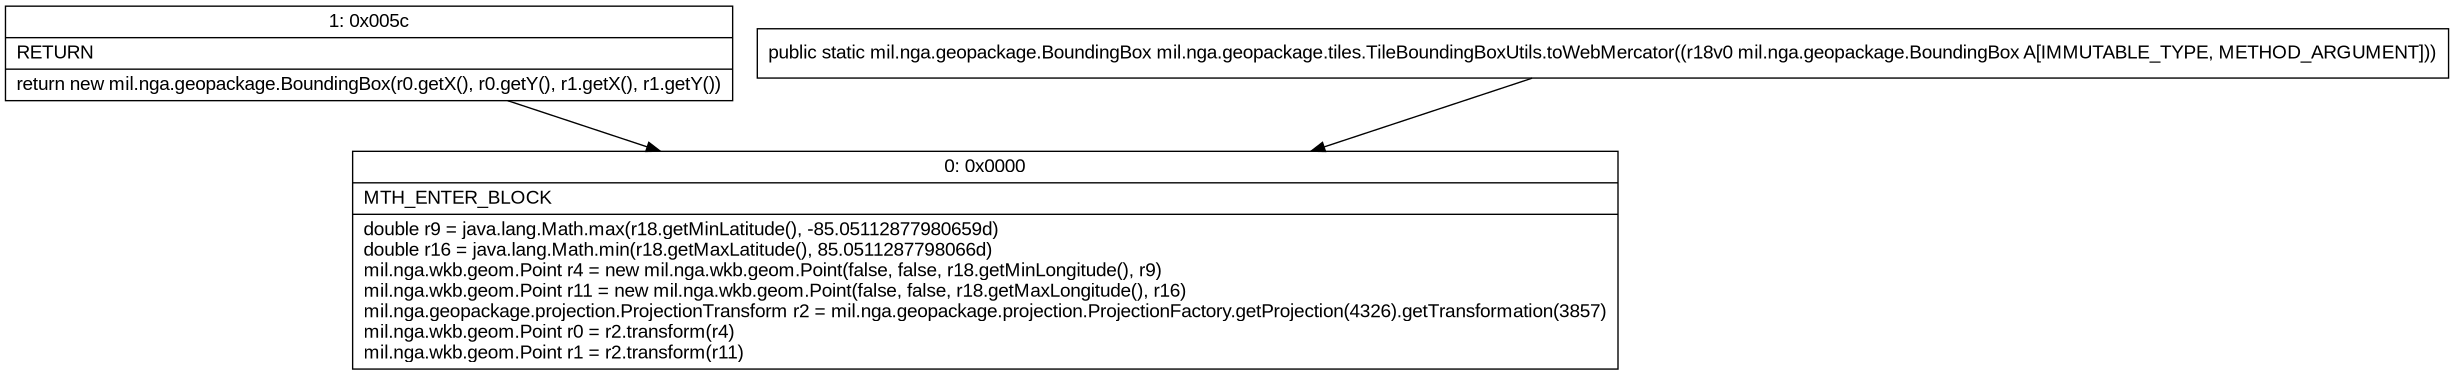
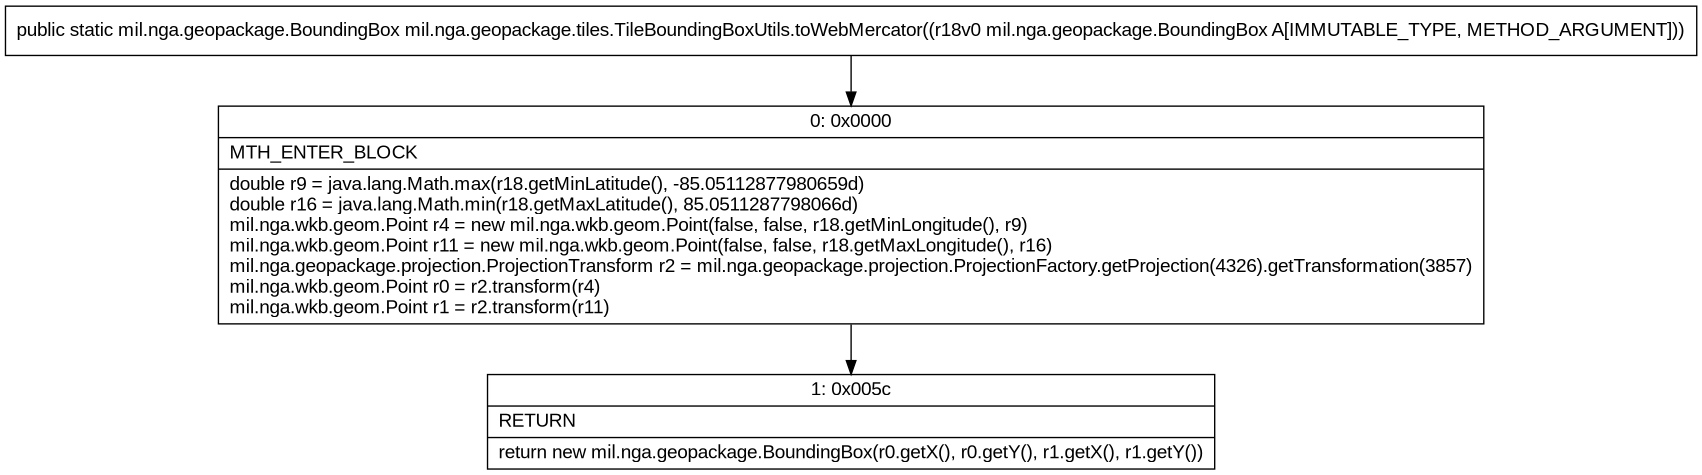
edge "1: 0x005c" -> "0: 0x0000": reversed
